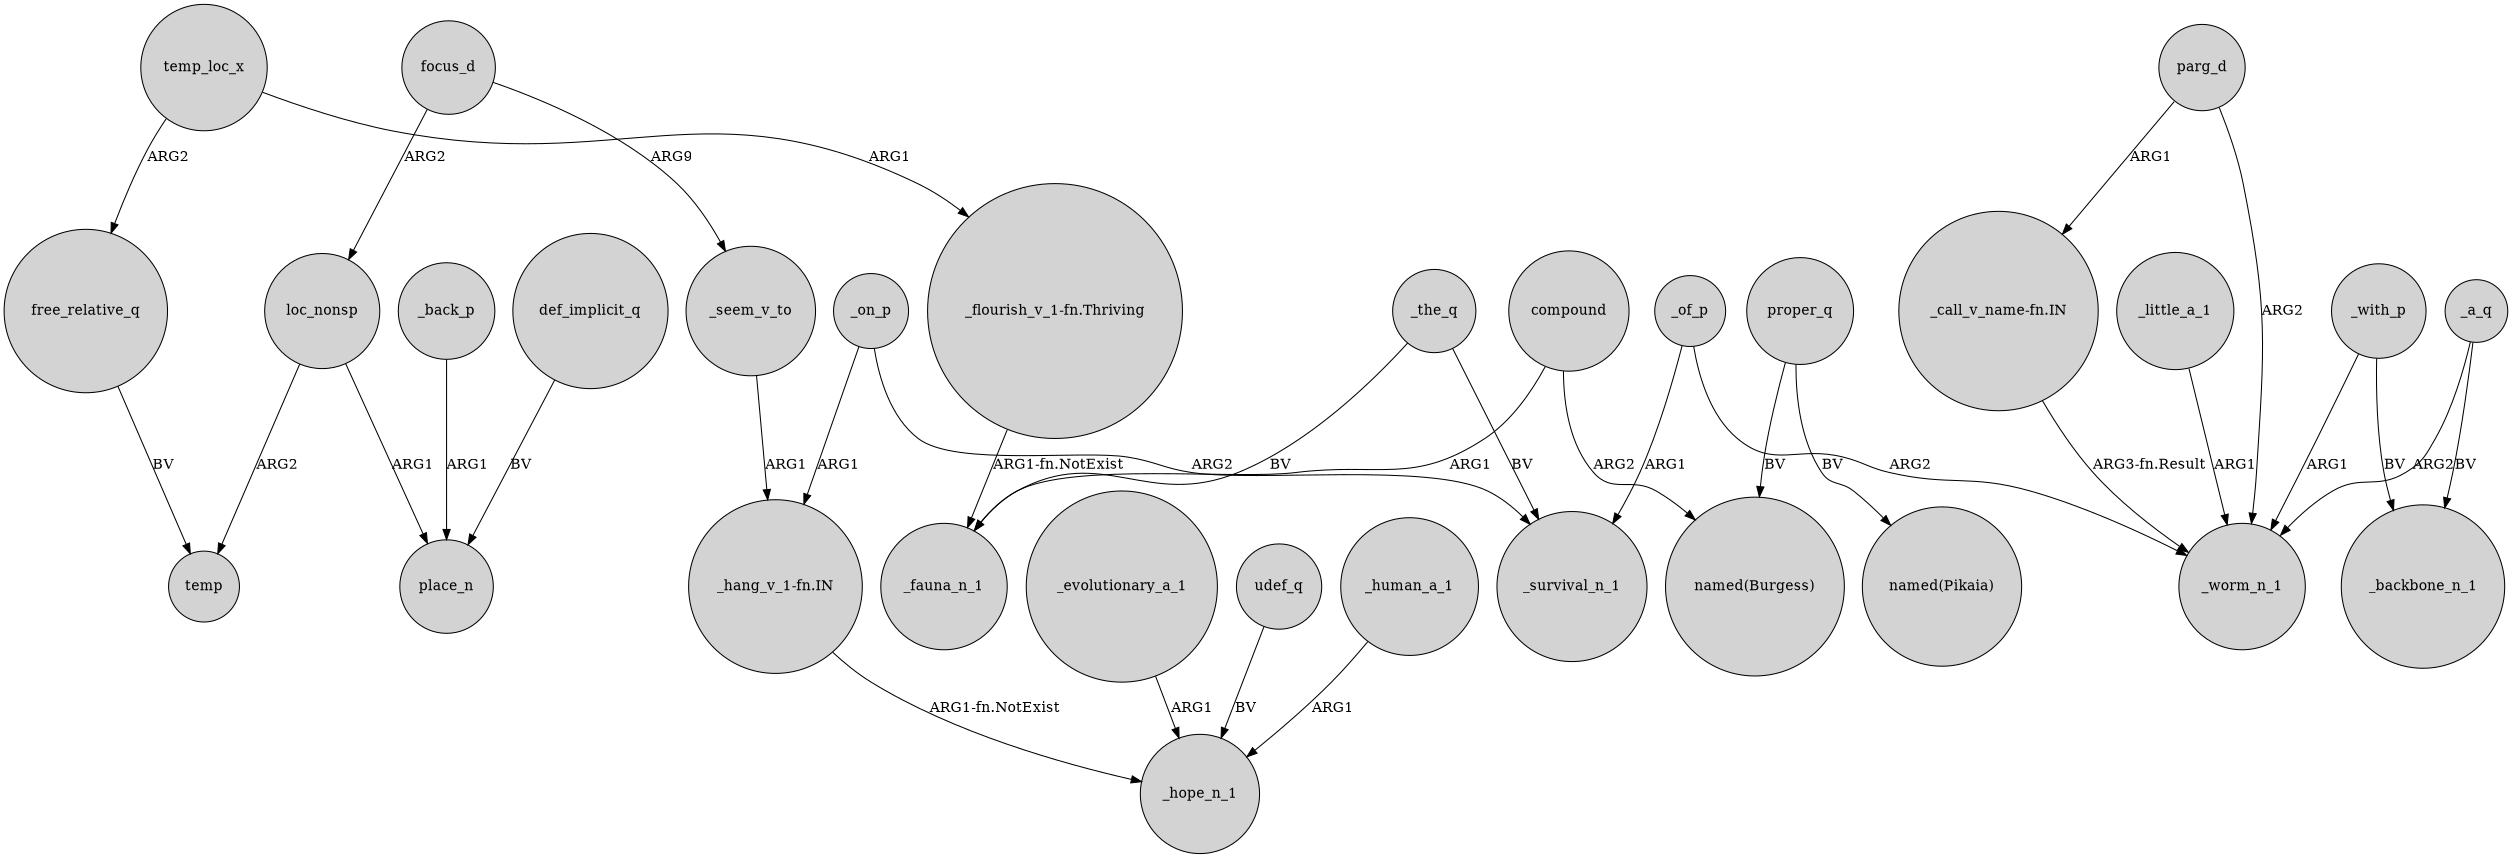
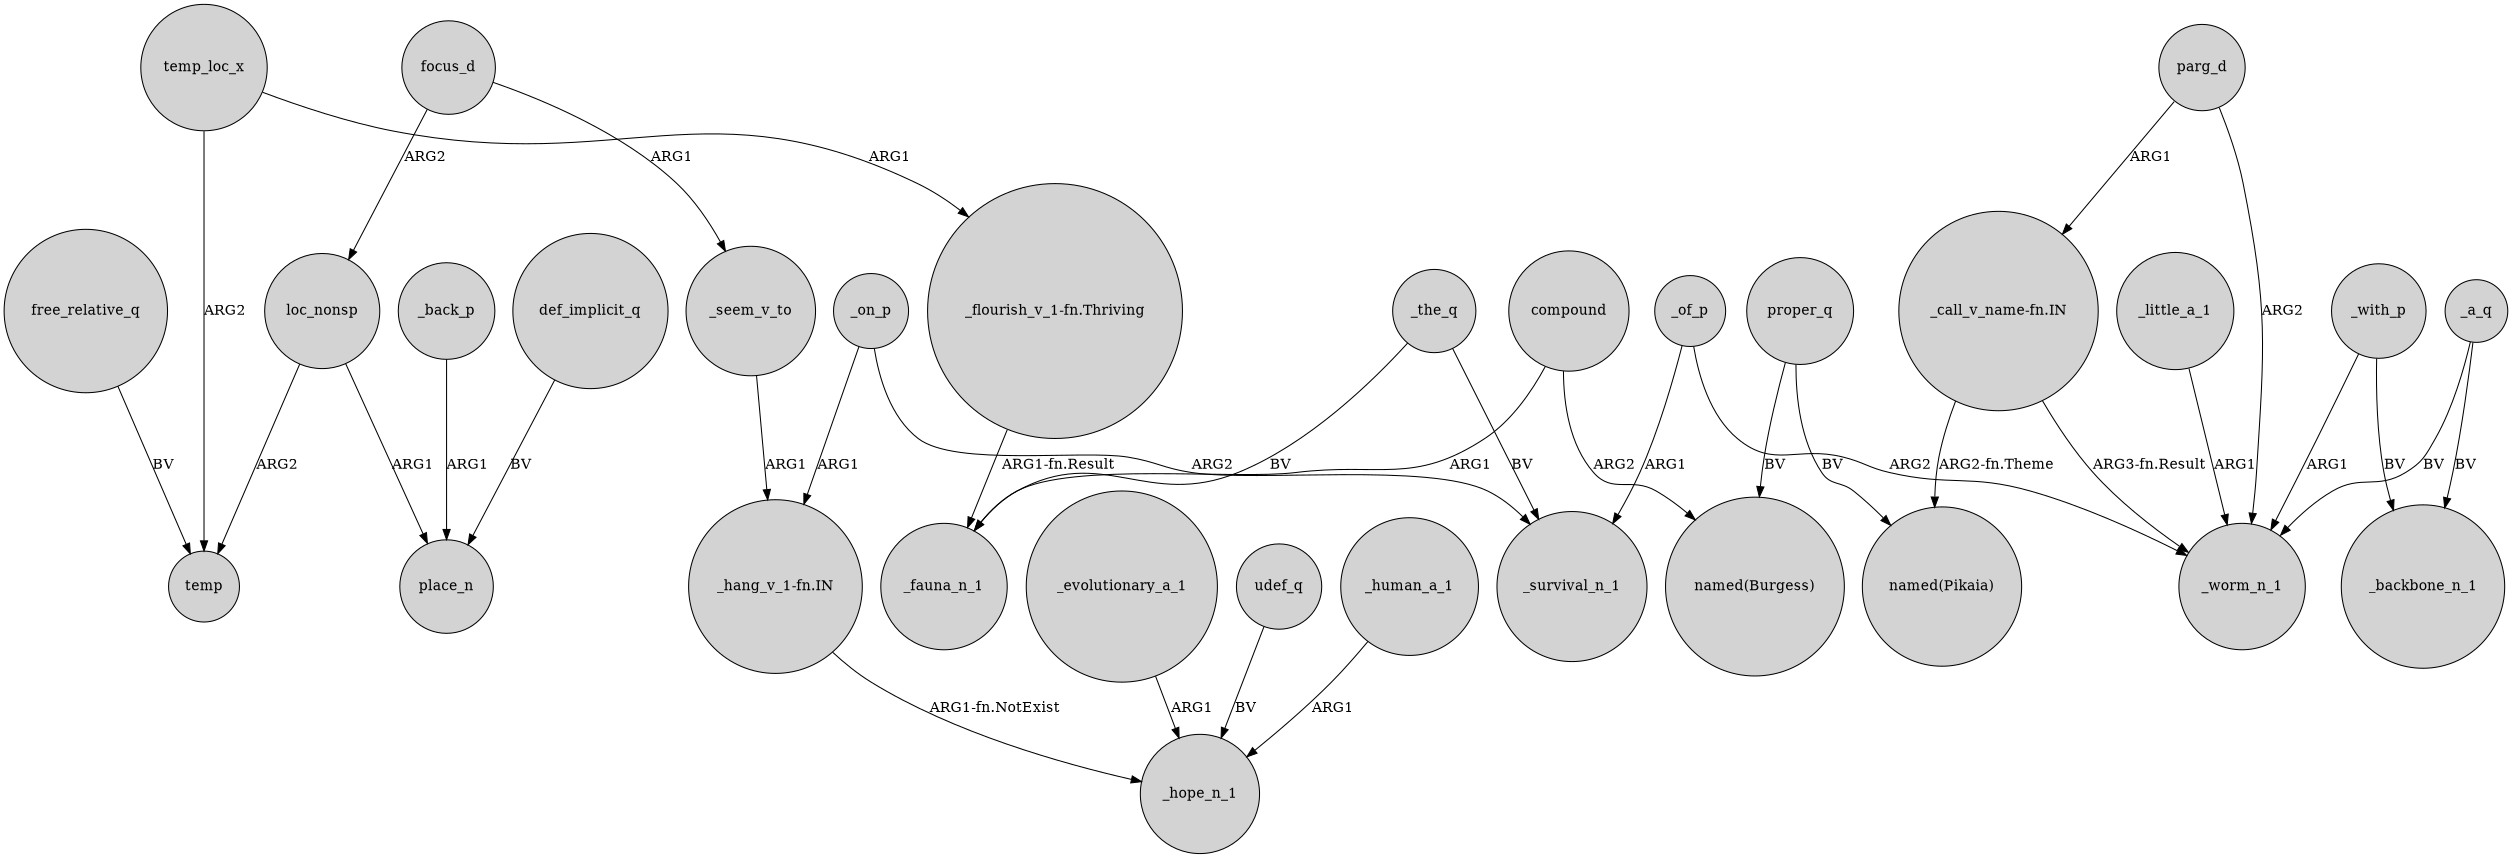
edge "focus_d" -> "_seem_v_to": label "ARG9" -> "ARG1"
edge "temp_loc_x" -> "free_relative_q": now "temp_loc_x" -> "temp"
edge "_call_v_name-fn.IN" -> "named(Pikaia)": added, label "ARG2-fn.Theme"
edge "_flourish_v_1-fn.Thriving" -> "_fauna_n_1": label "ARG1-fn.NotExist" -> "ARG1-fn.Result"
edge "_a_q" -> "_worm_n_1": label "ARG2" -> "BV"
